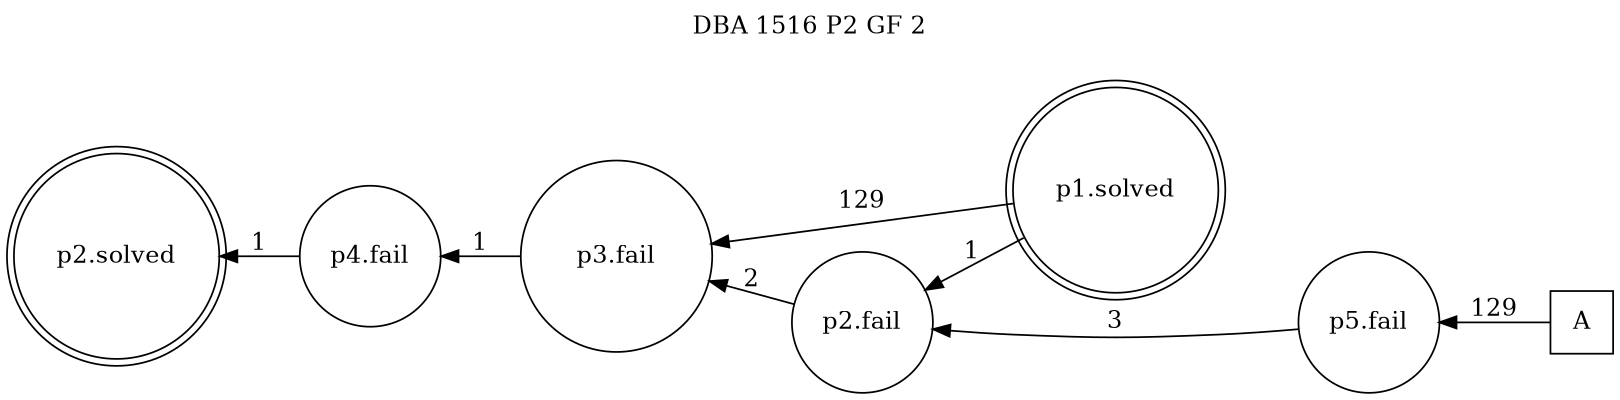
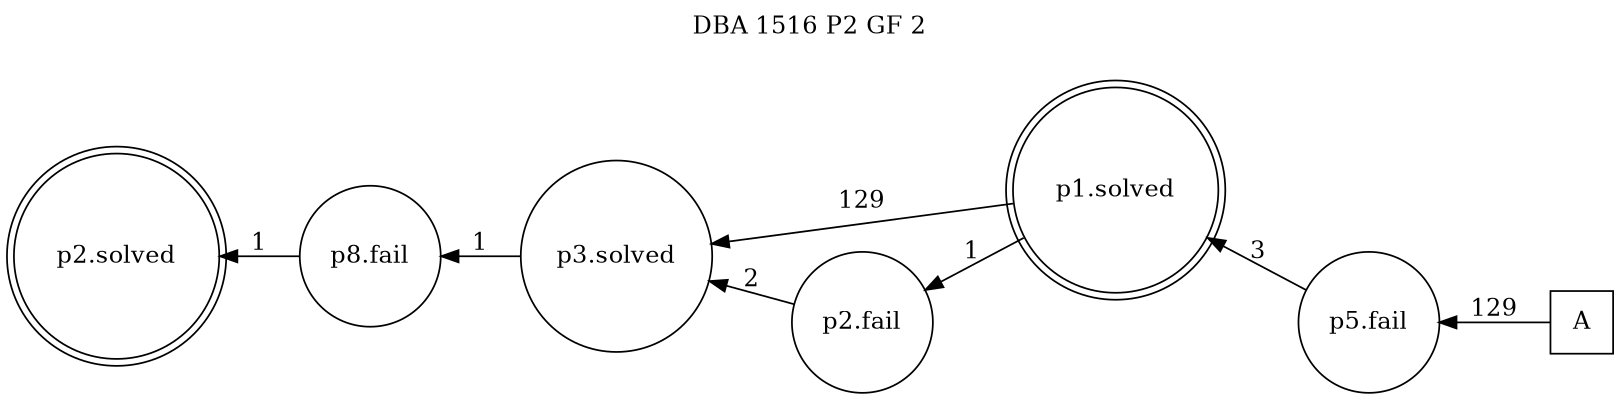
node "p4.fail": label "p4.fail" -> "p8.fail"
node "p3.fail": label "p3.fail" -> "p3.solved"
edge "p5.fail" -> "p2.fail": now "p5.fail" -> "p1.solved"
